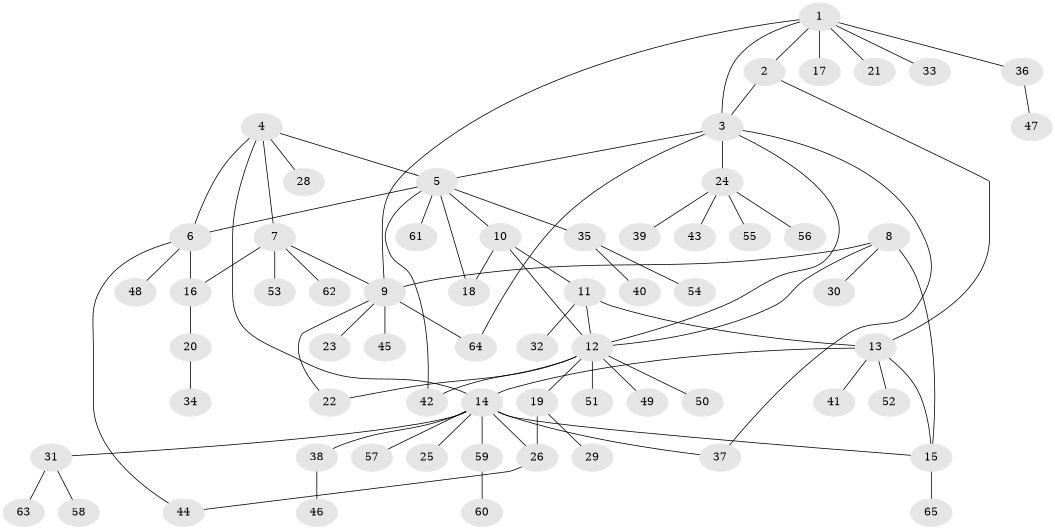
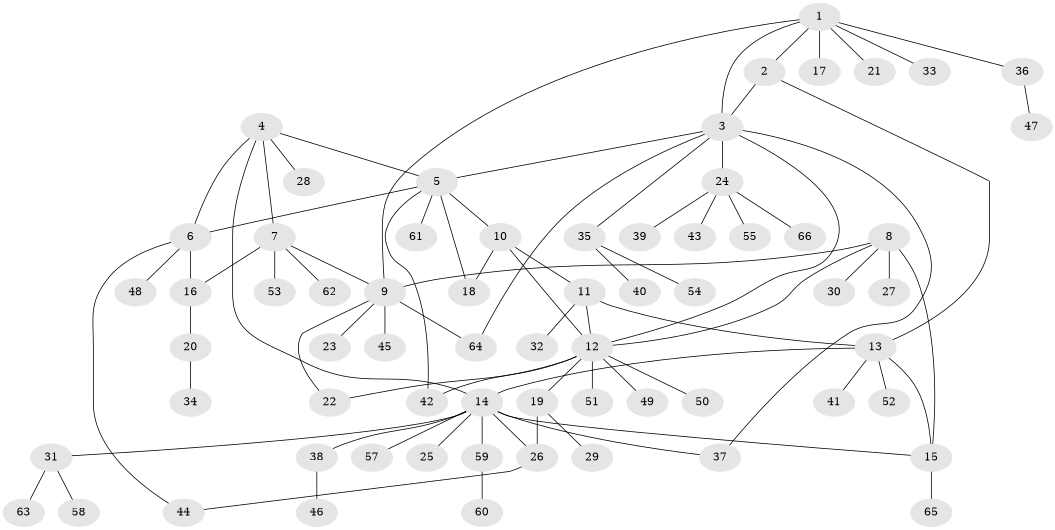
edge "5" -- "35": now "3" -- "35"
node "56": label "56" -> "66"
node "27": added
